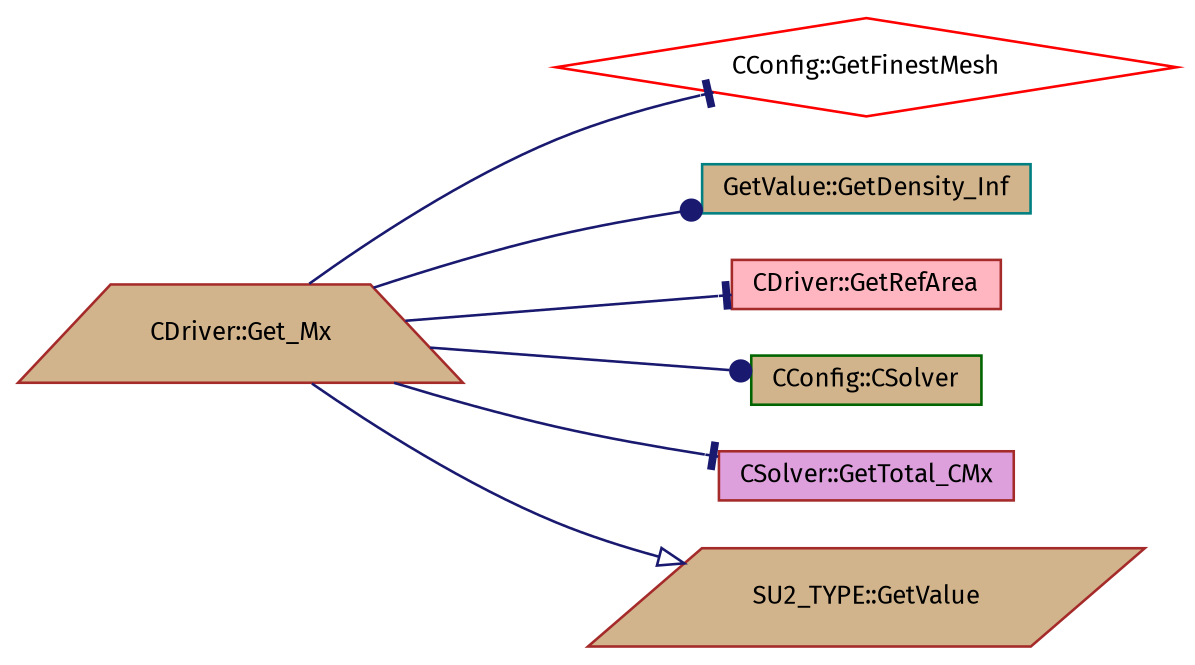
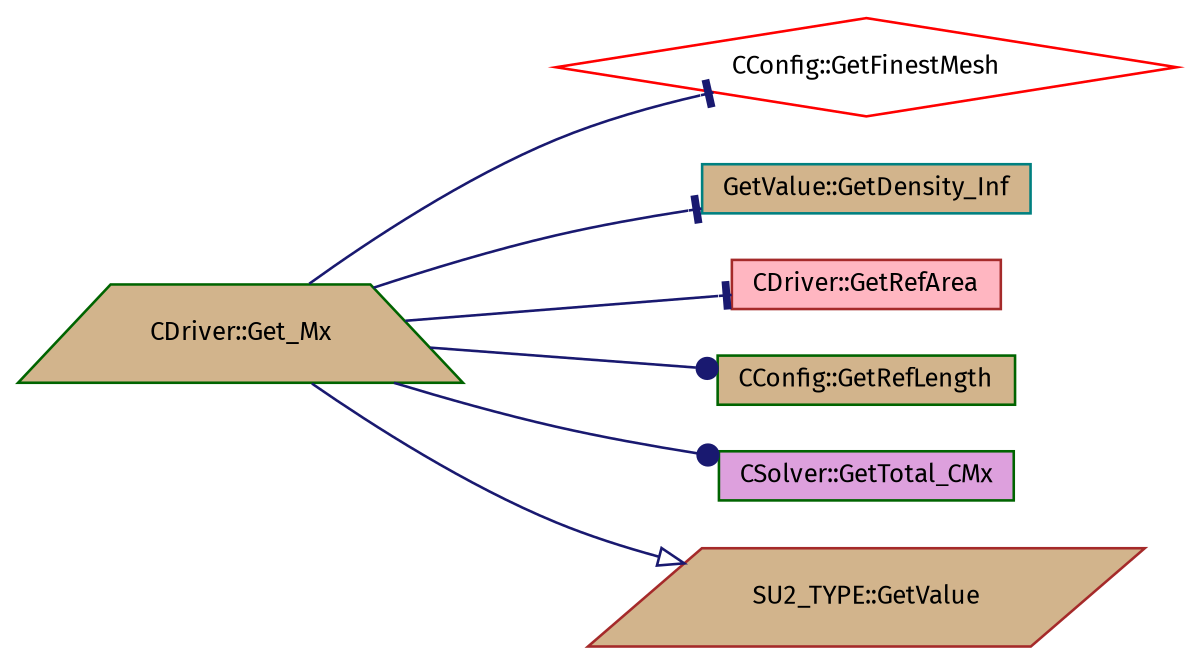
edge "CDriver::Get_Mx" -> "GetValue::GetDensity_Inf": arrowhead dot -> tee
node "CDriver::Get_Mx": color brown -> darkgreen
node "CConfig::CSolver": label "CConfig::CSolver" -> "CConfig::GetRefLength"
edge "CDriver::Get_Mx" -> "CSolver::GetTotal_CMx": arrowhead tee -> dot
node "CSolver::GetTotal_CMx": color brown -> darkgreen
